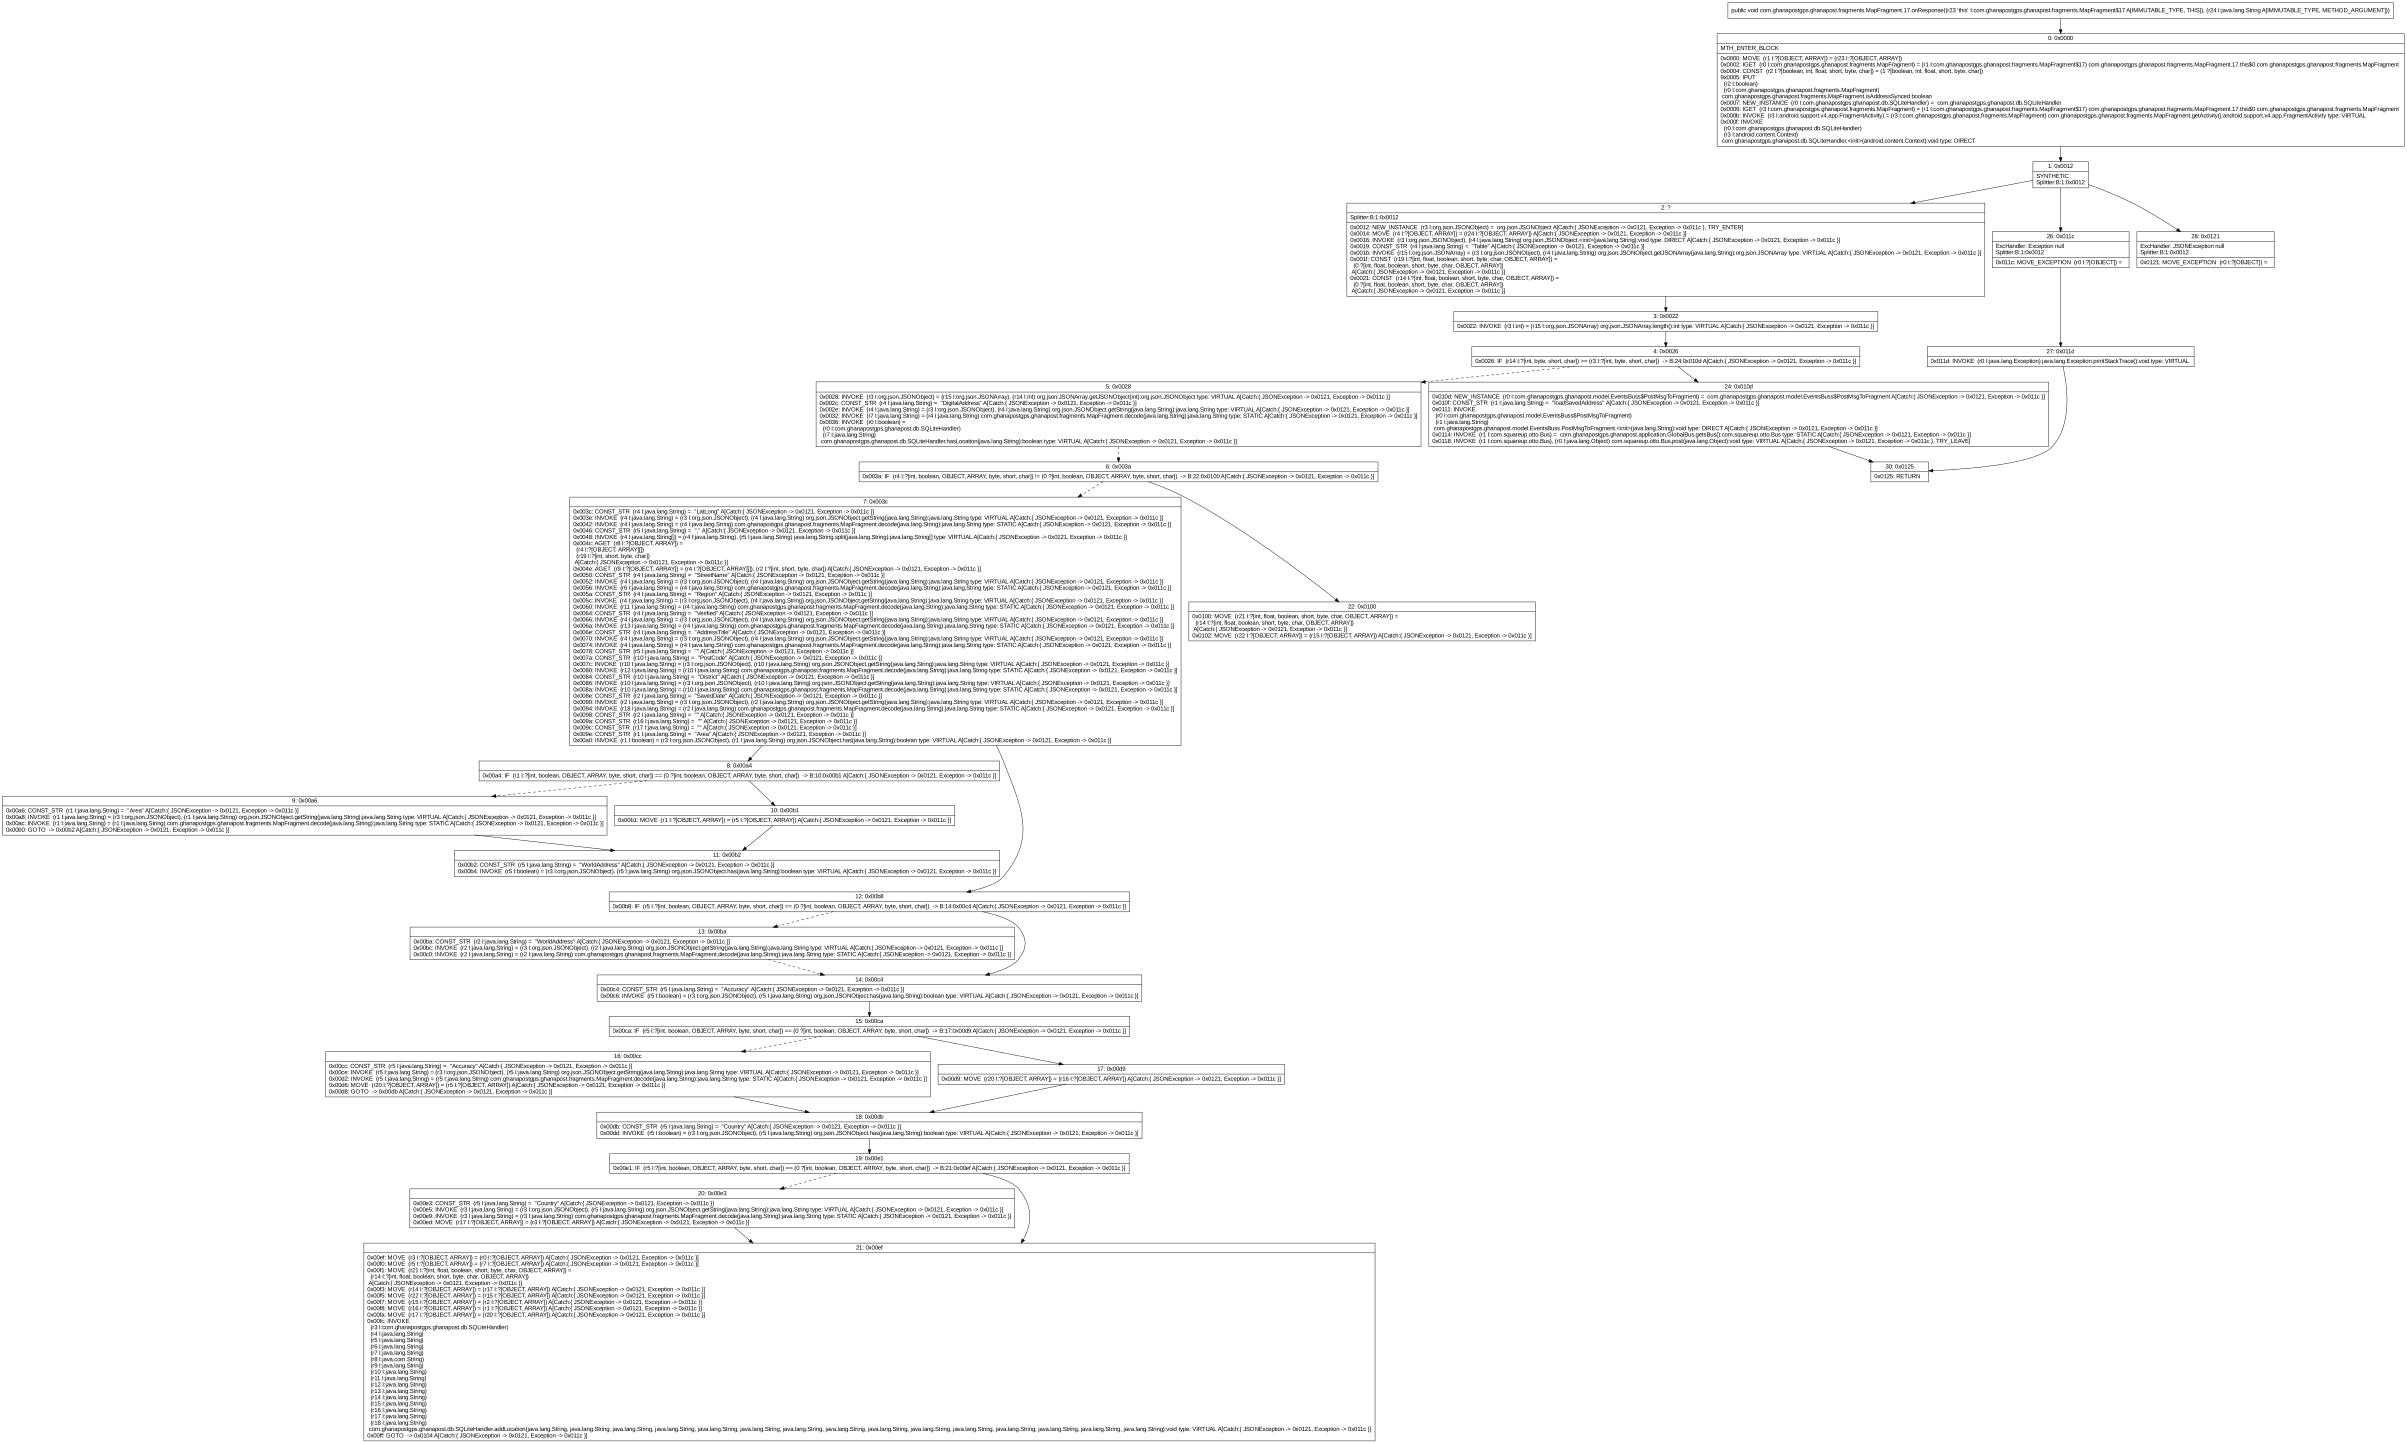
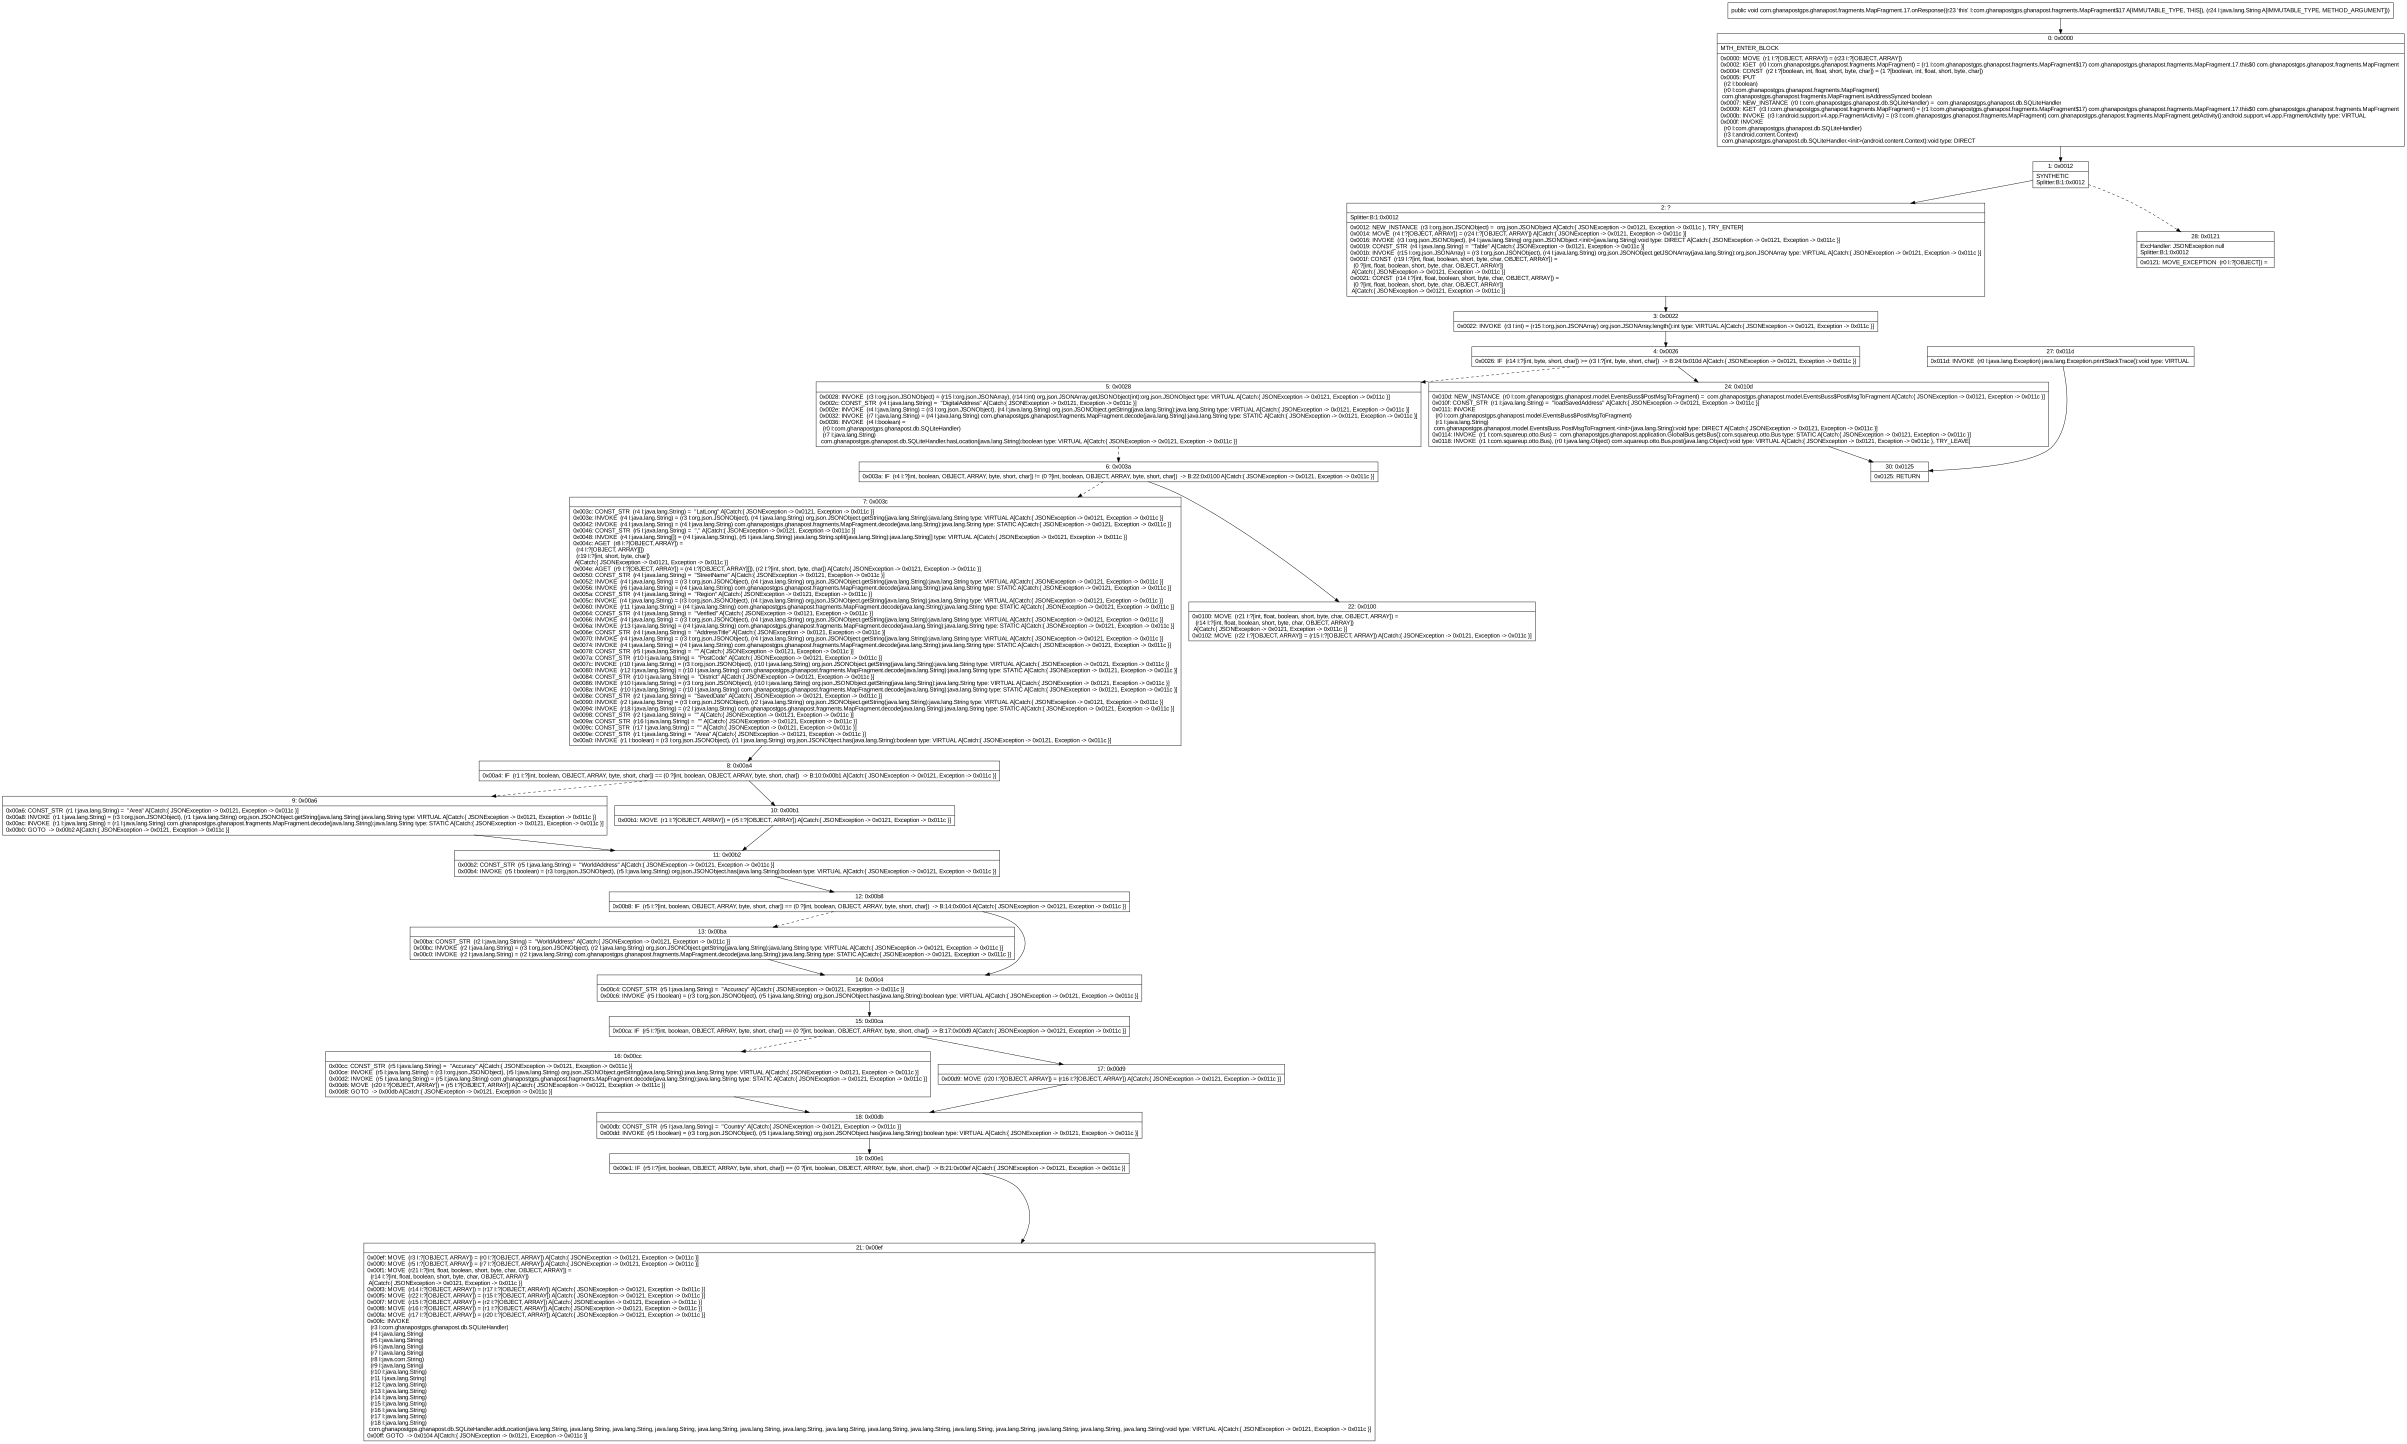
node "0: 0x0000": text "9x0005: IPUT" -> "0x0005: IPUT"
edge "1: 0x0012" -> "28: 0x0121": style solid -> dashed
node "26: 0x011c": removed
node "5: 0x0028": text "0x0036: INVOKE  (r0 I:boolean) =" -> "0x0036: INVOKE  (r4 I:boolean) ="
edge "7: 0x003c" -> "12: 0x00b8": now "11: 0x00b2" -> "12: 0x00b8"
edge "13: 0x00ba" -> "14: 0x00c4": style dashed -> solid
node "20: 0x00e3": removed
